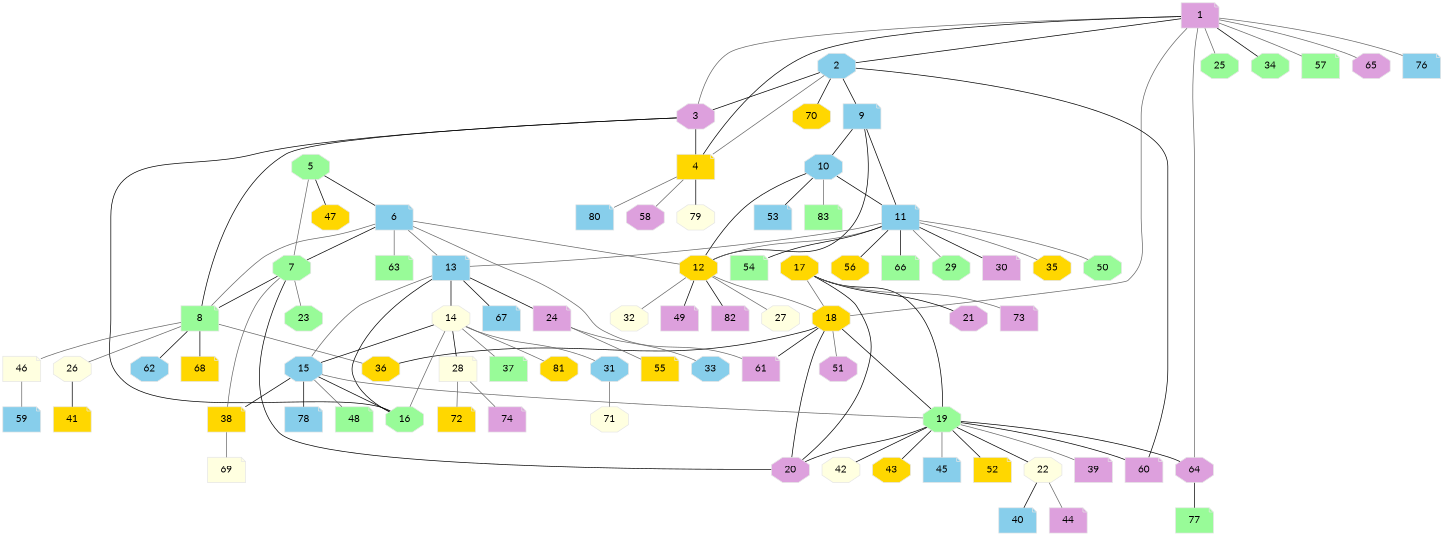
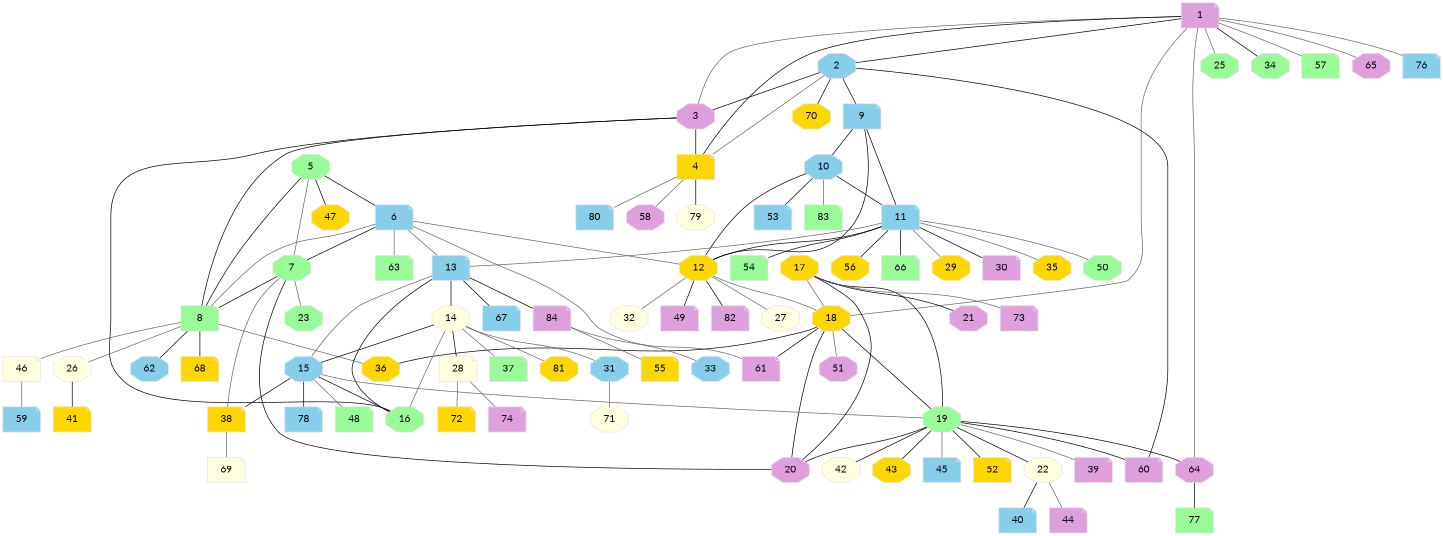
edge "5" -- "8": added
edge "11" -- "12": color gray40 -> black
node "29": fillcolor palegreen -> gold
node "24": label "24" -> "84"
